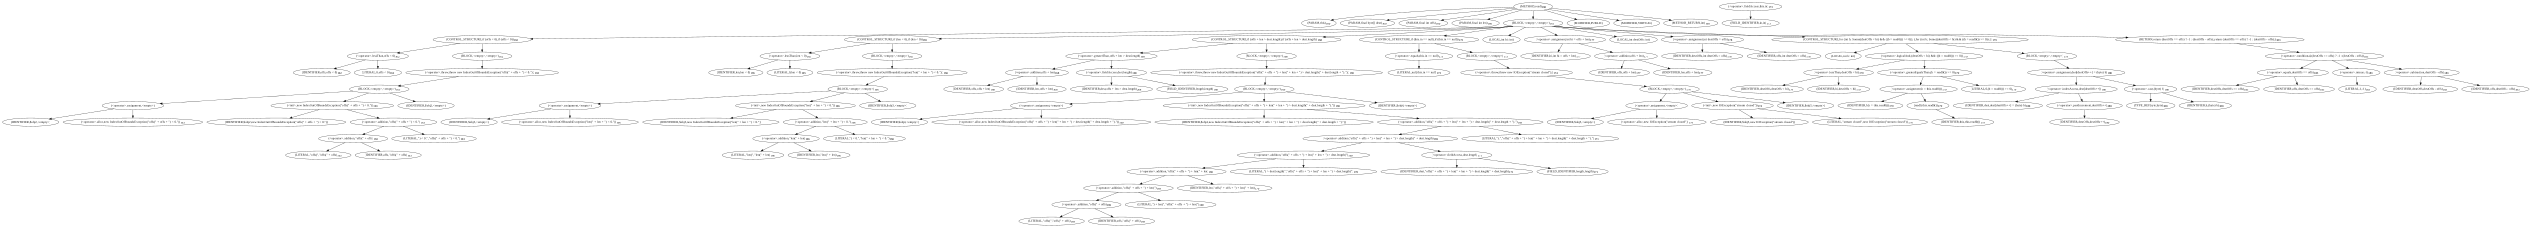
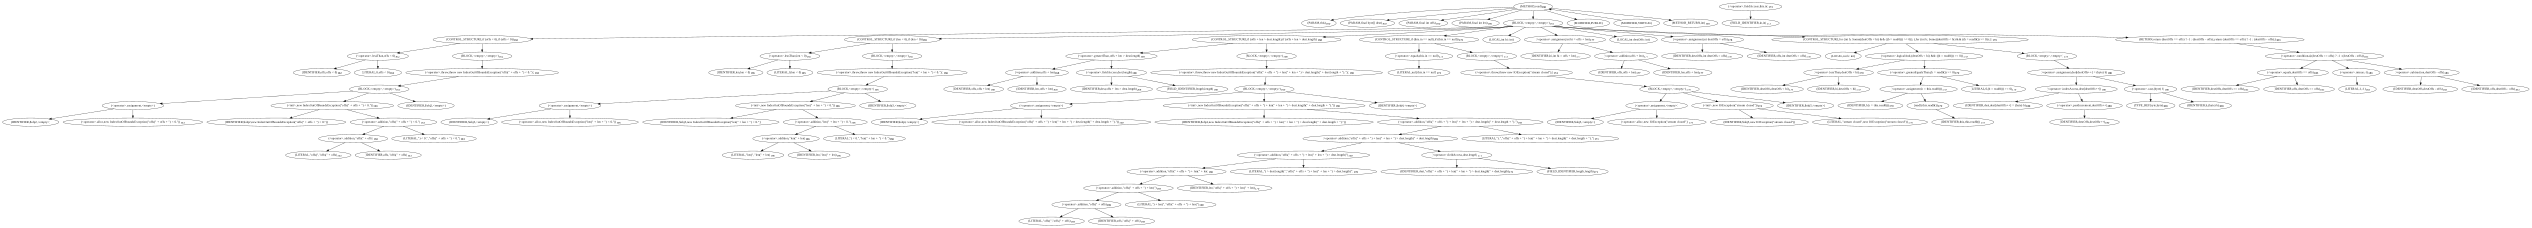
edge "(METHOD,read)" -> "(MODIFIER,VIRTUAL)": reversed
